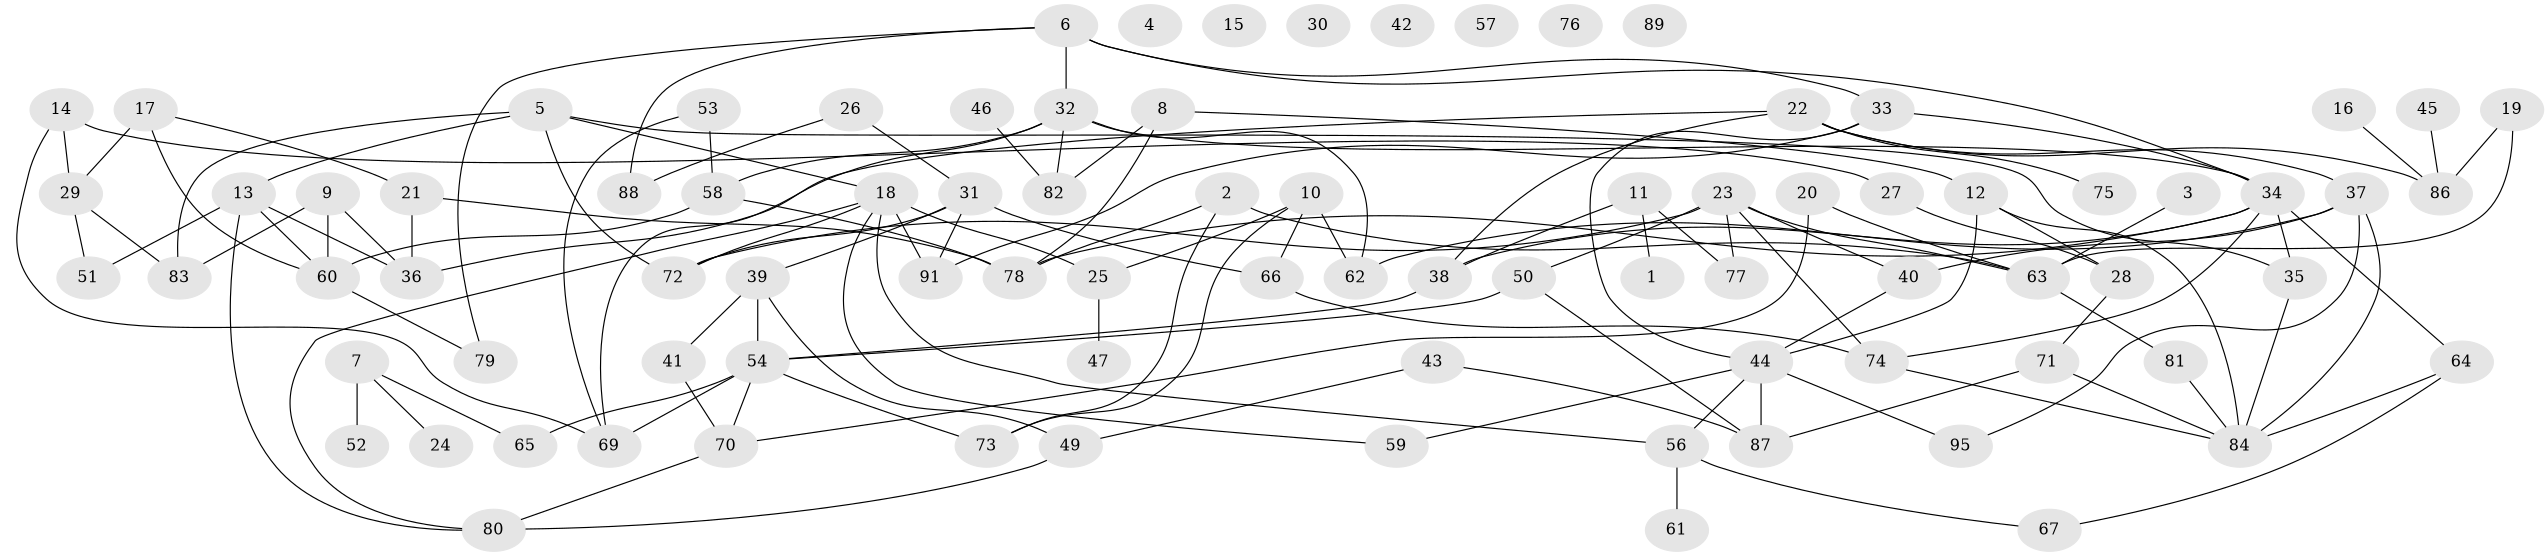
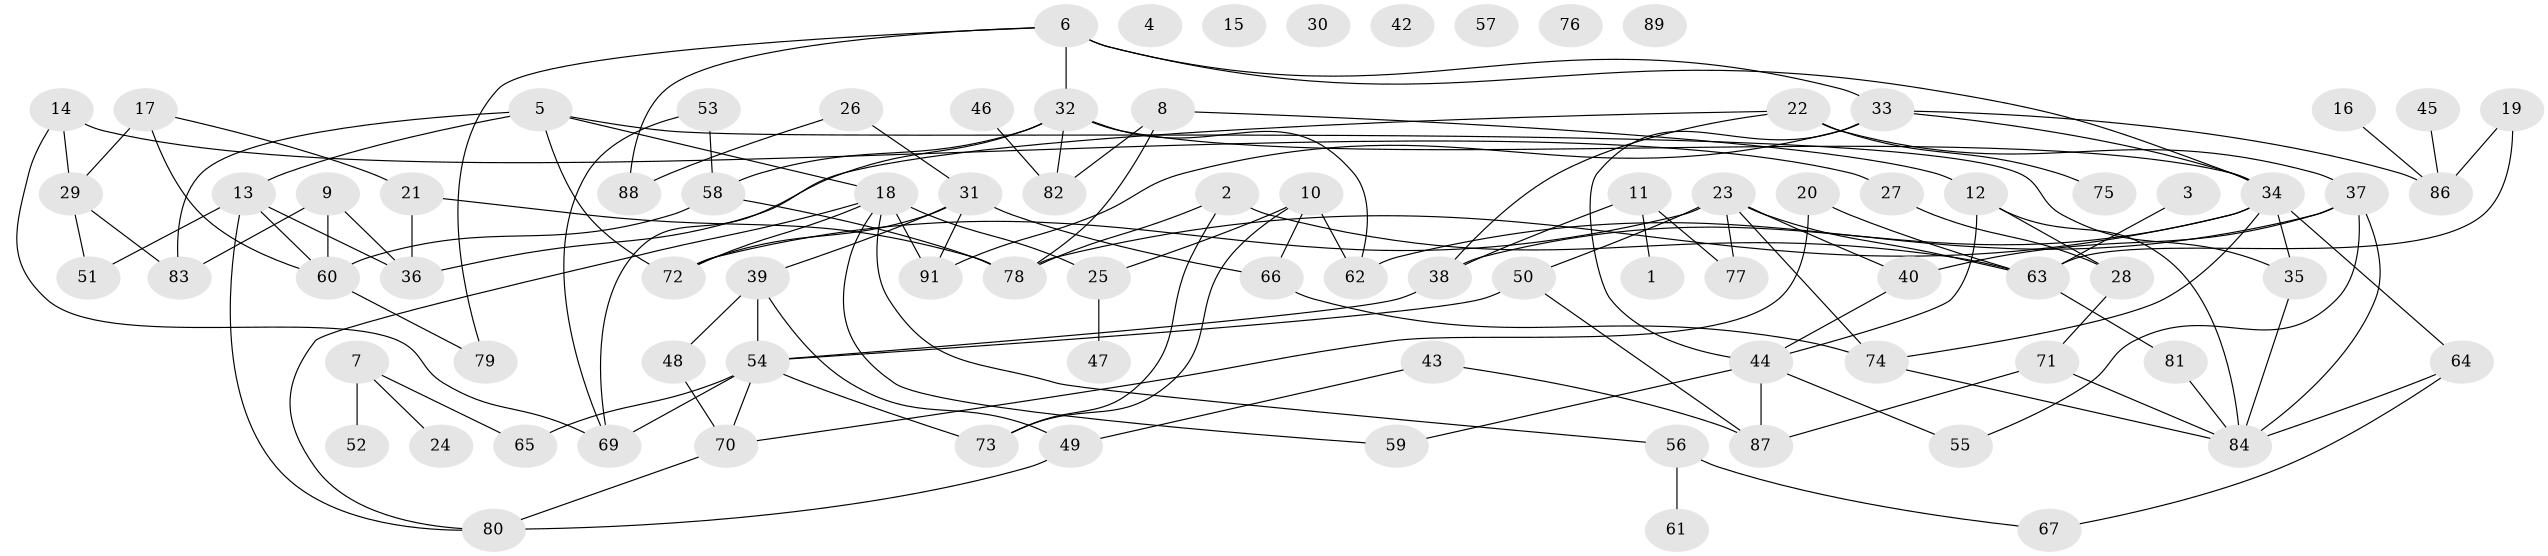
edge "22" -- "86": now "33" -- "86"
node "41": label "41" -> "48"
edge "44" -- "56": removed
node "95": label "95" -> "55"
